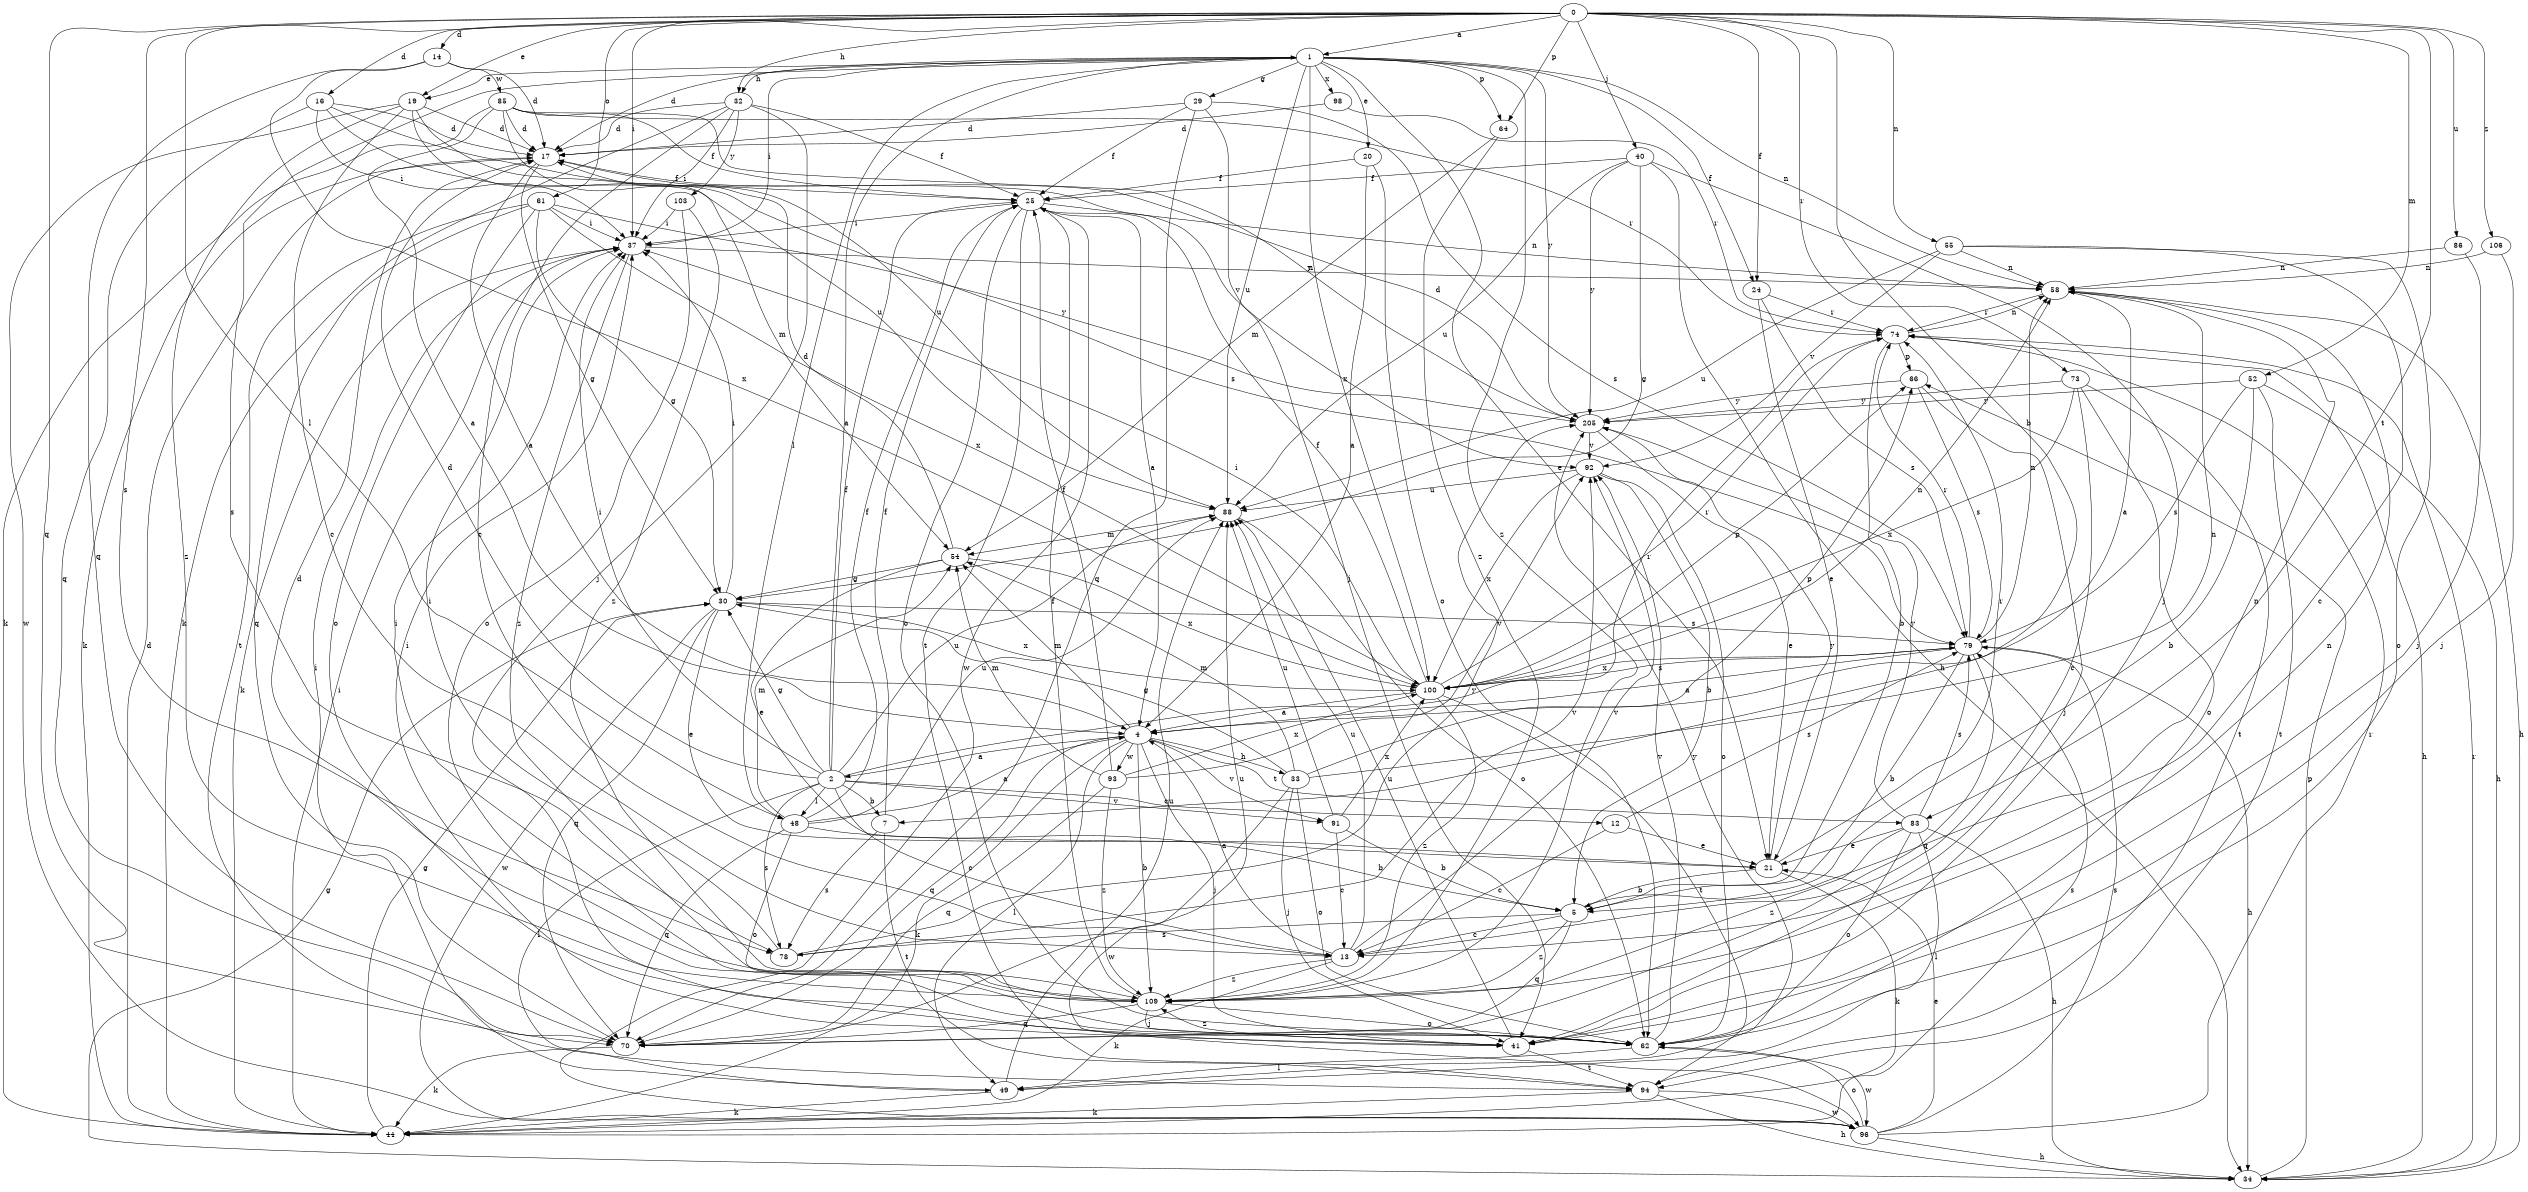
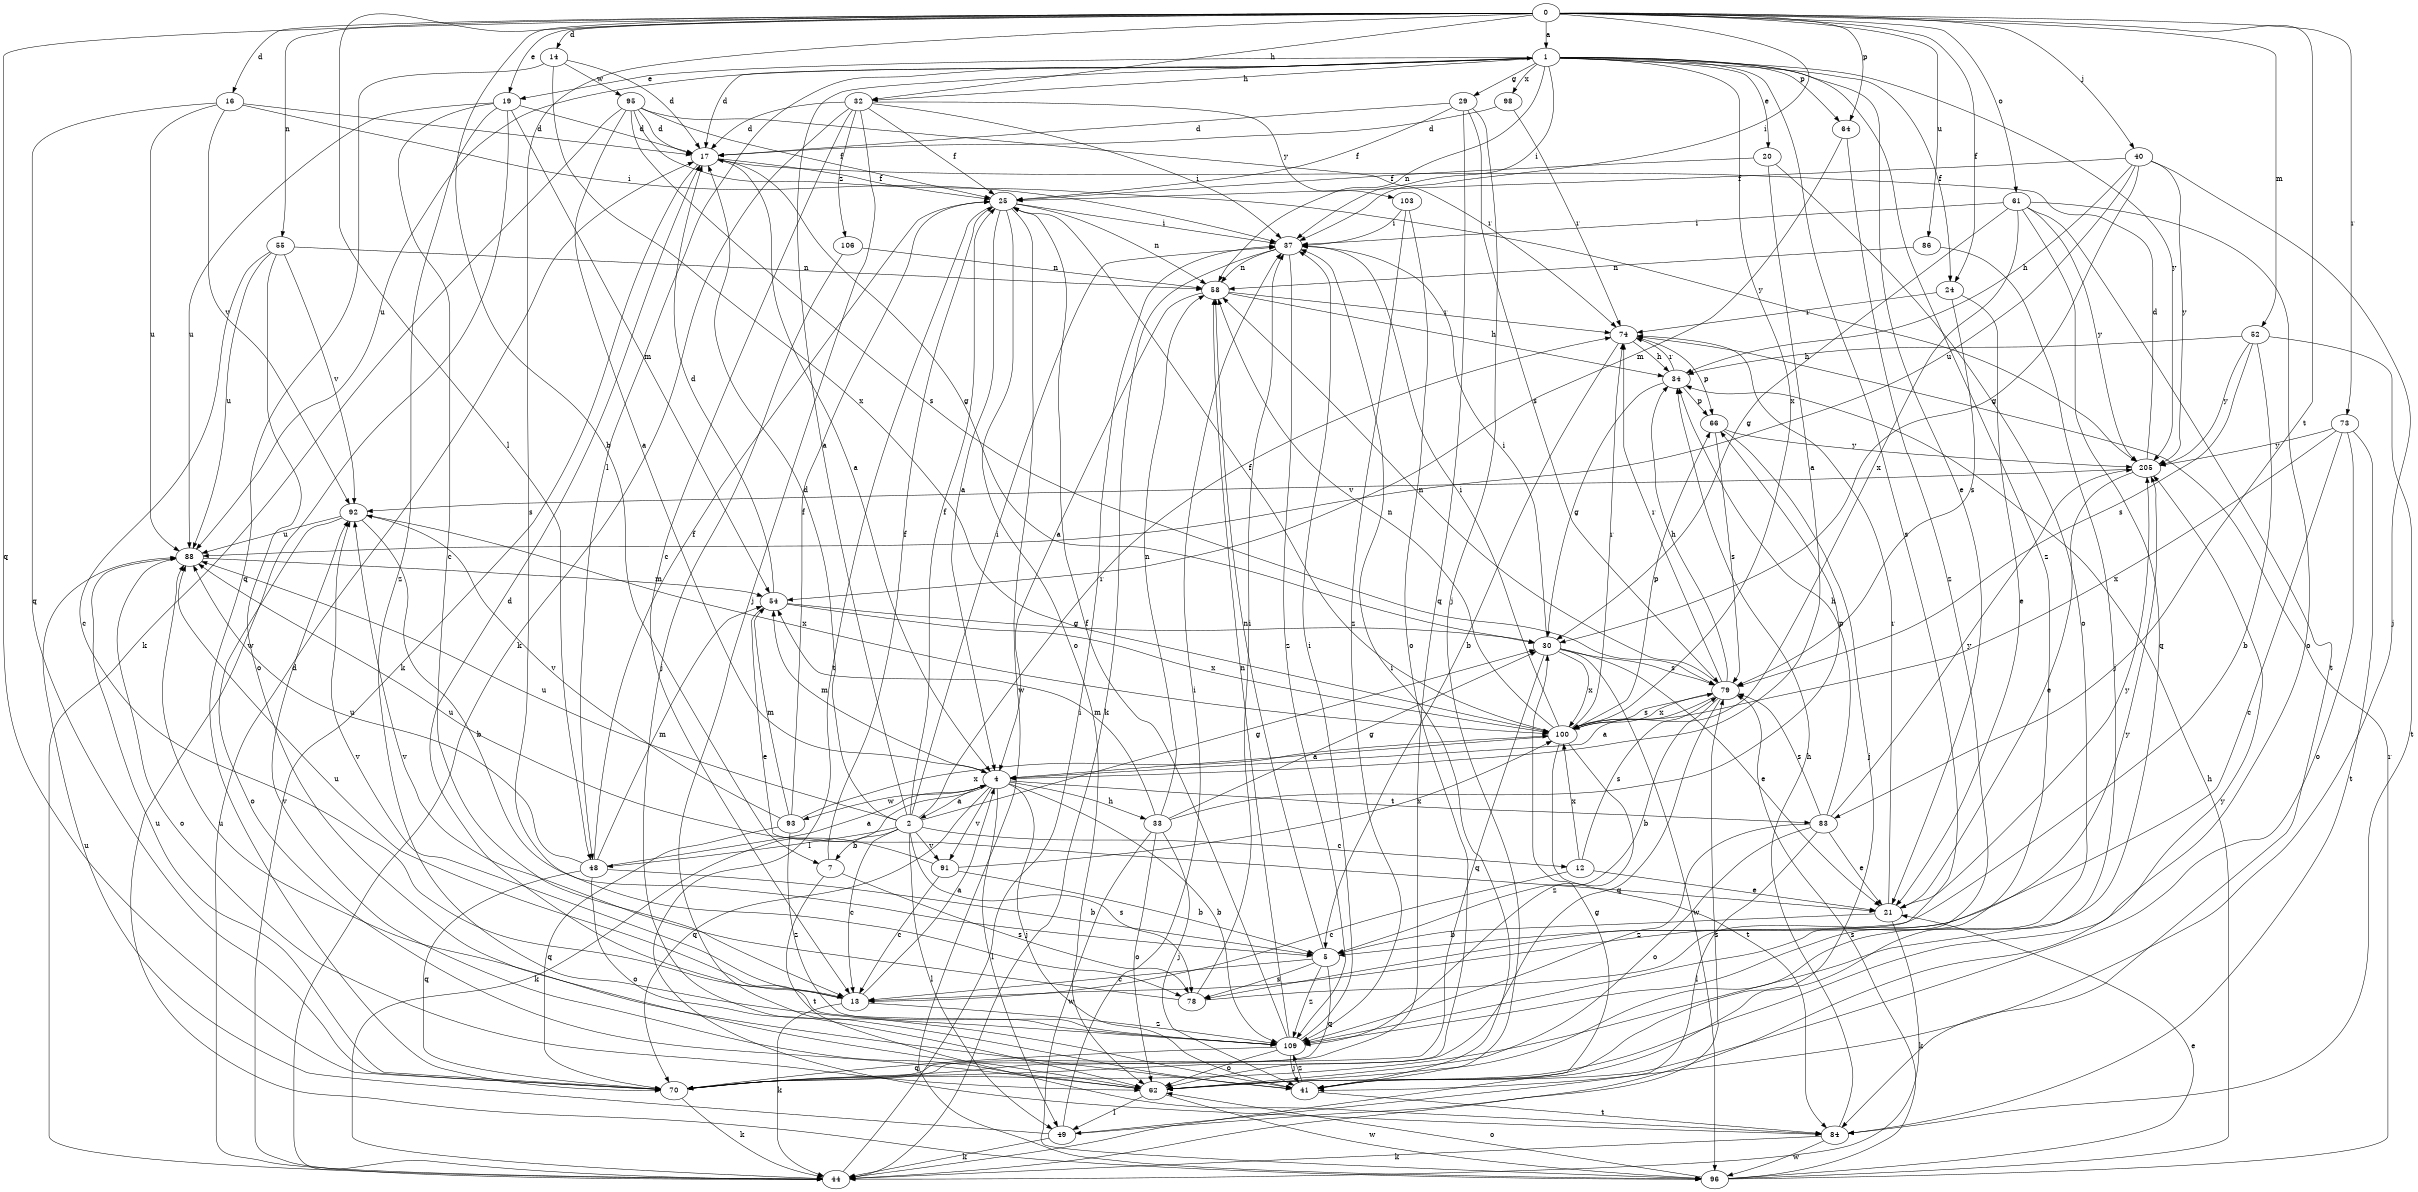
edge "0" -> "106": now "32" -> "106"
node "85": label "85" -> "95"
edge "74" -> "58": removed, label "n"
edge "12" -> "100": added, label "x"
node "94": label "94" -> "84"
